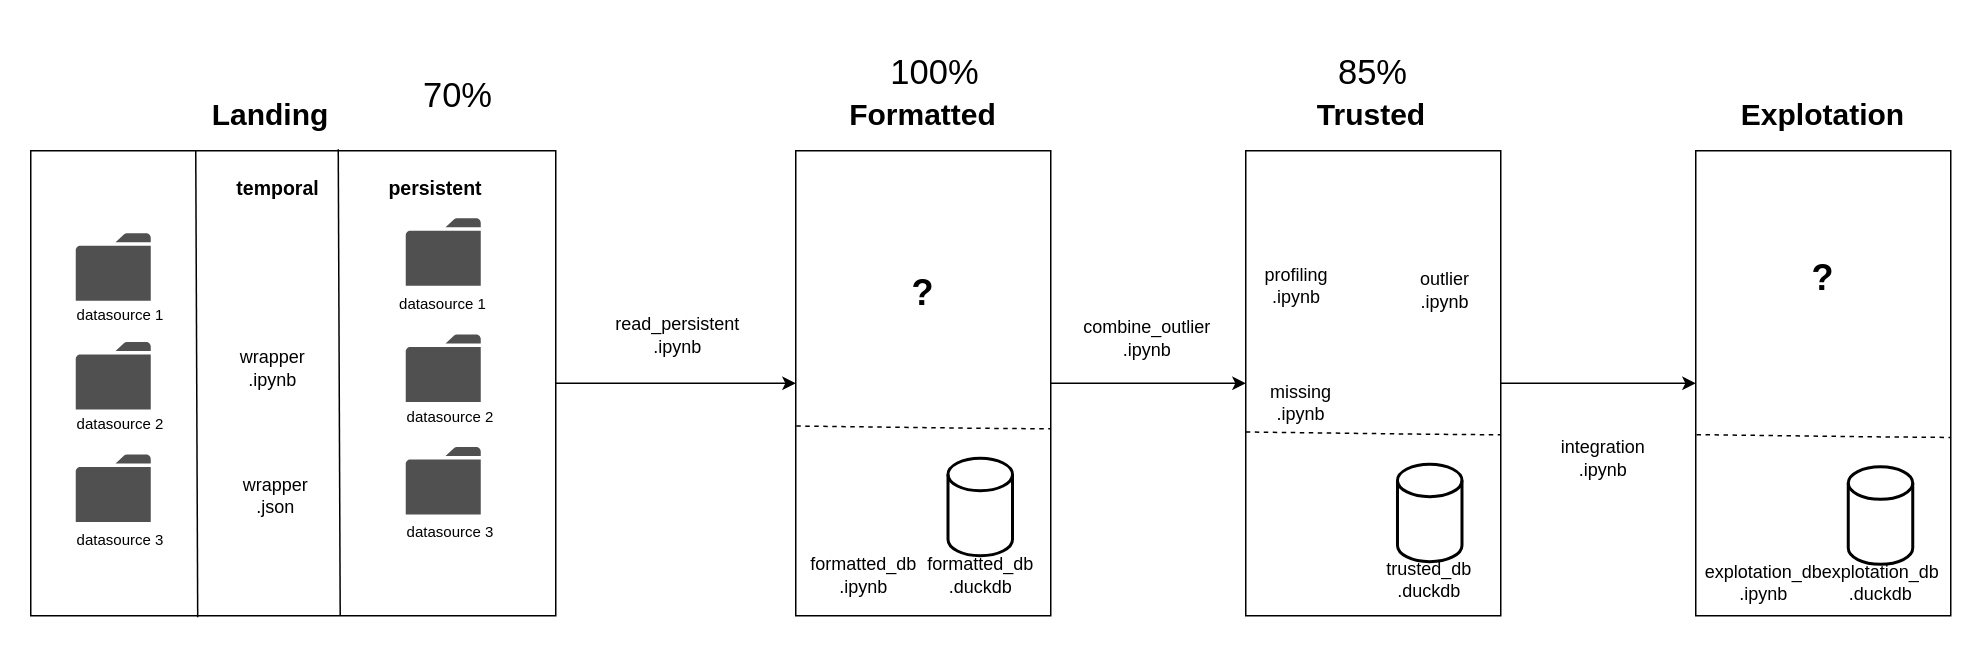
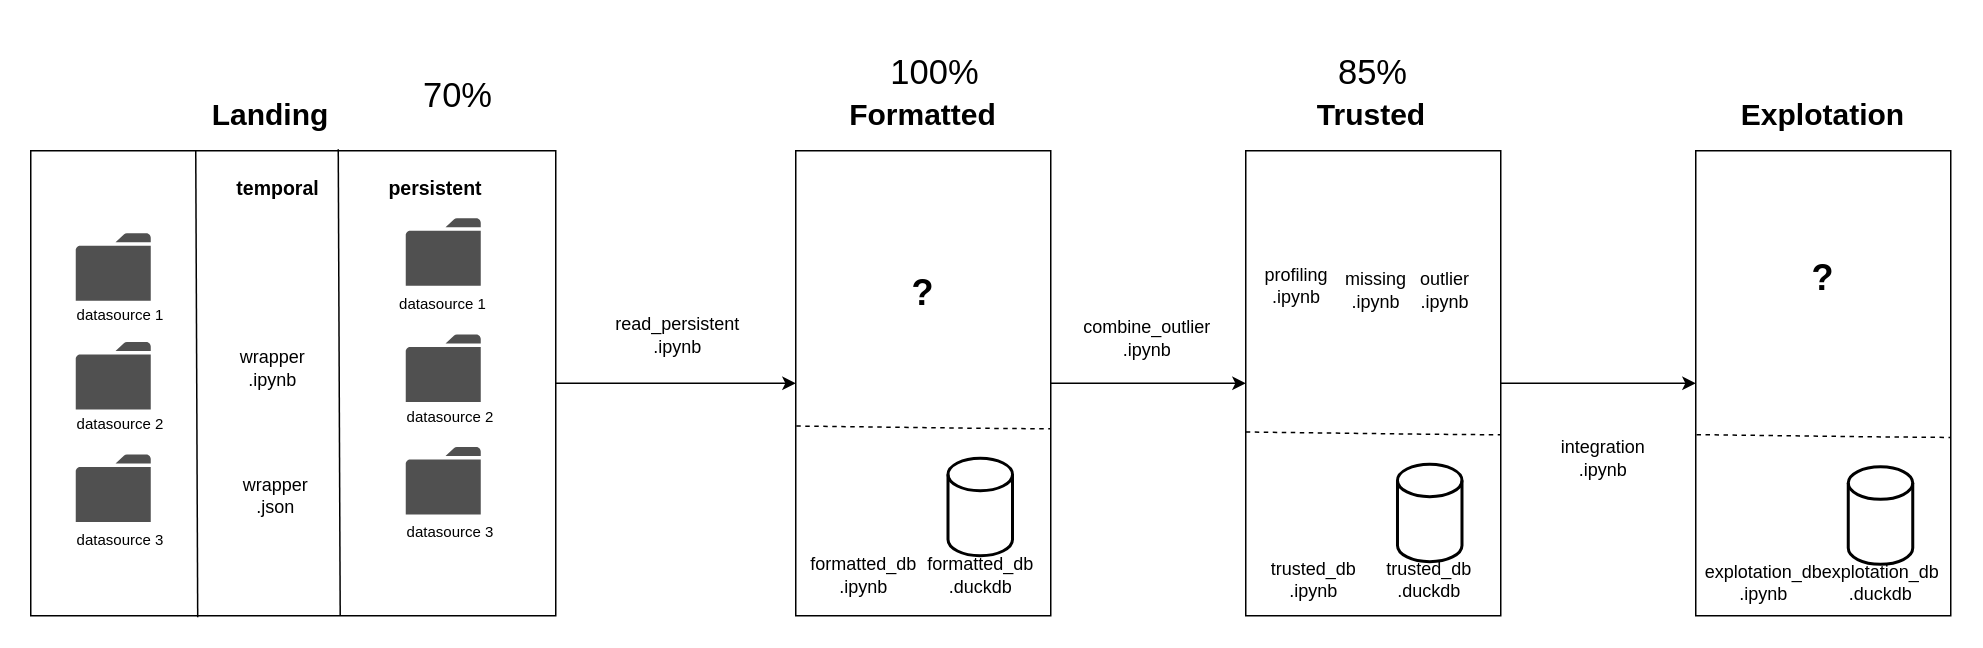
node "missing .ipynb": moved (1301, 402) -> (1376, 290)
node "trusted_db .ipynb": added
